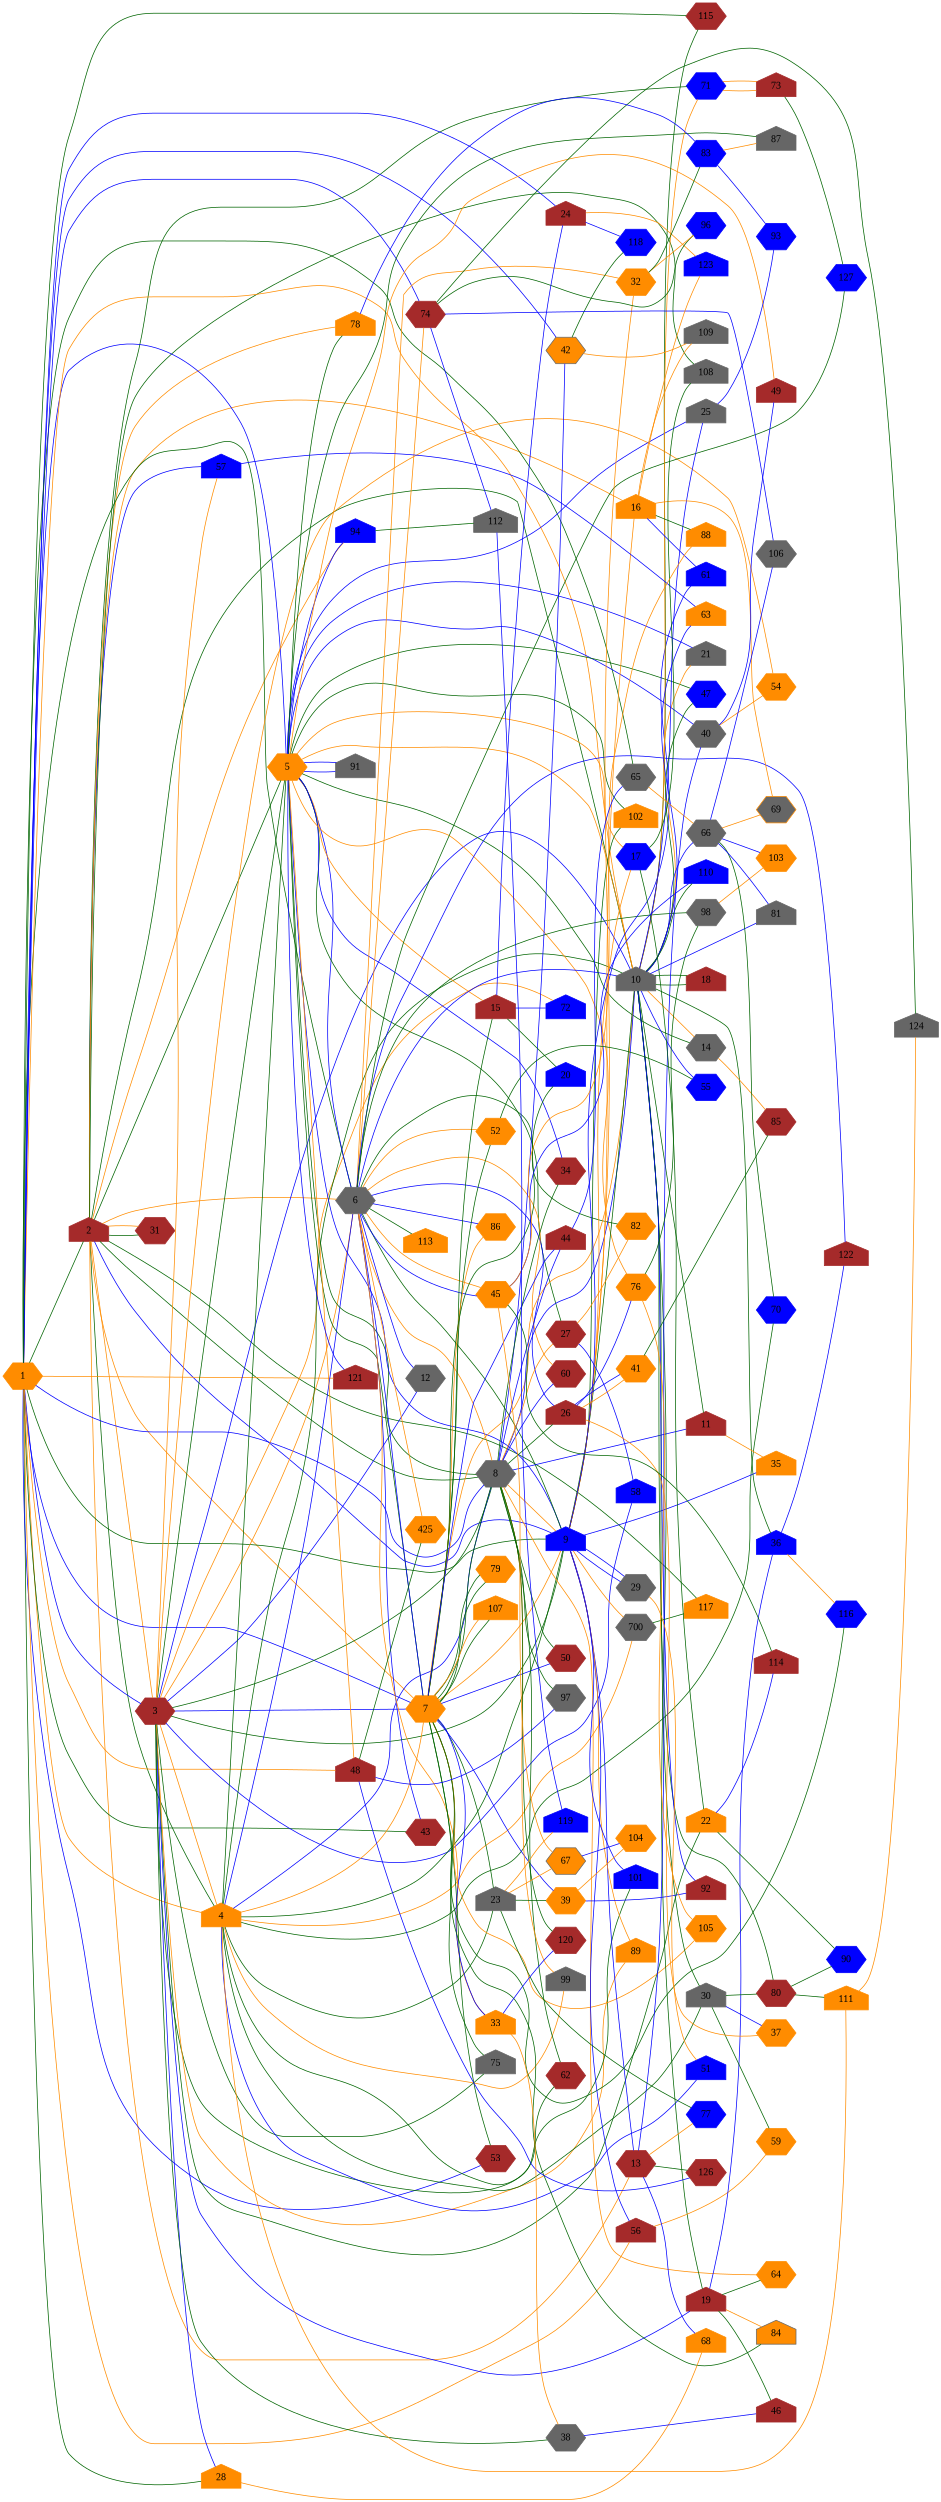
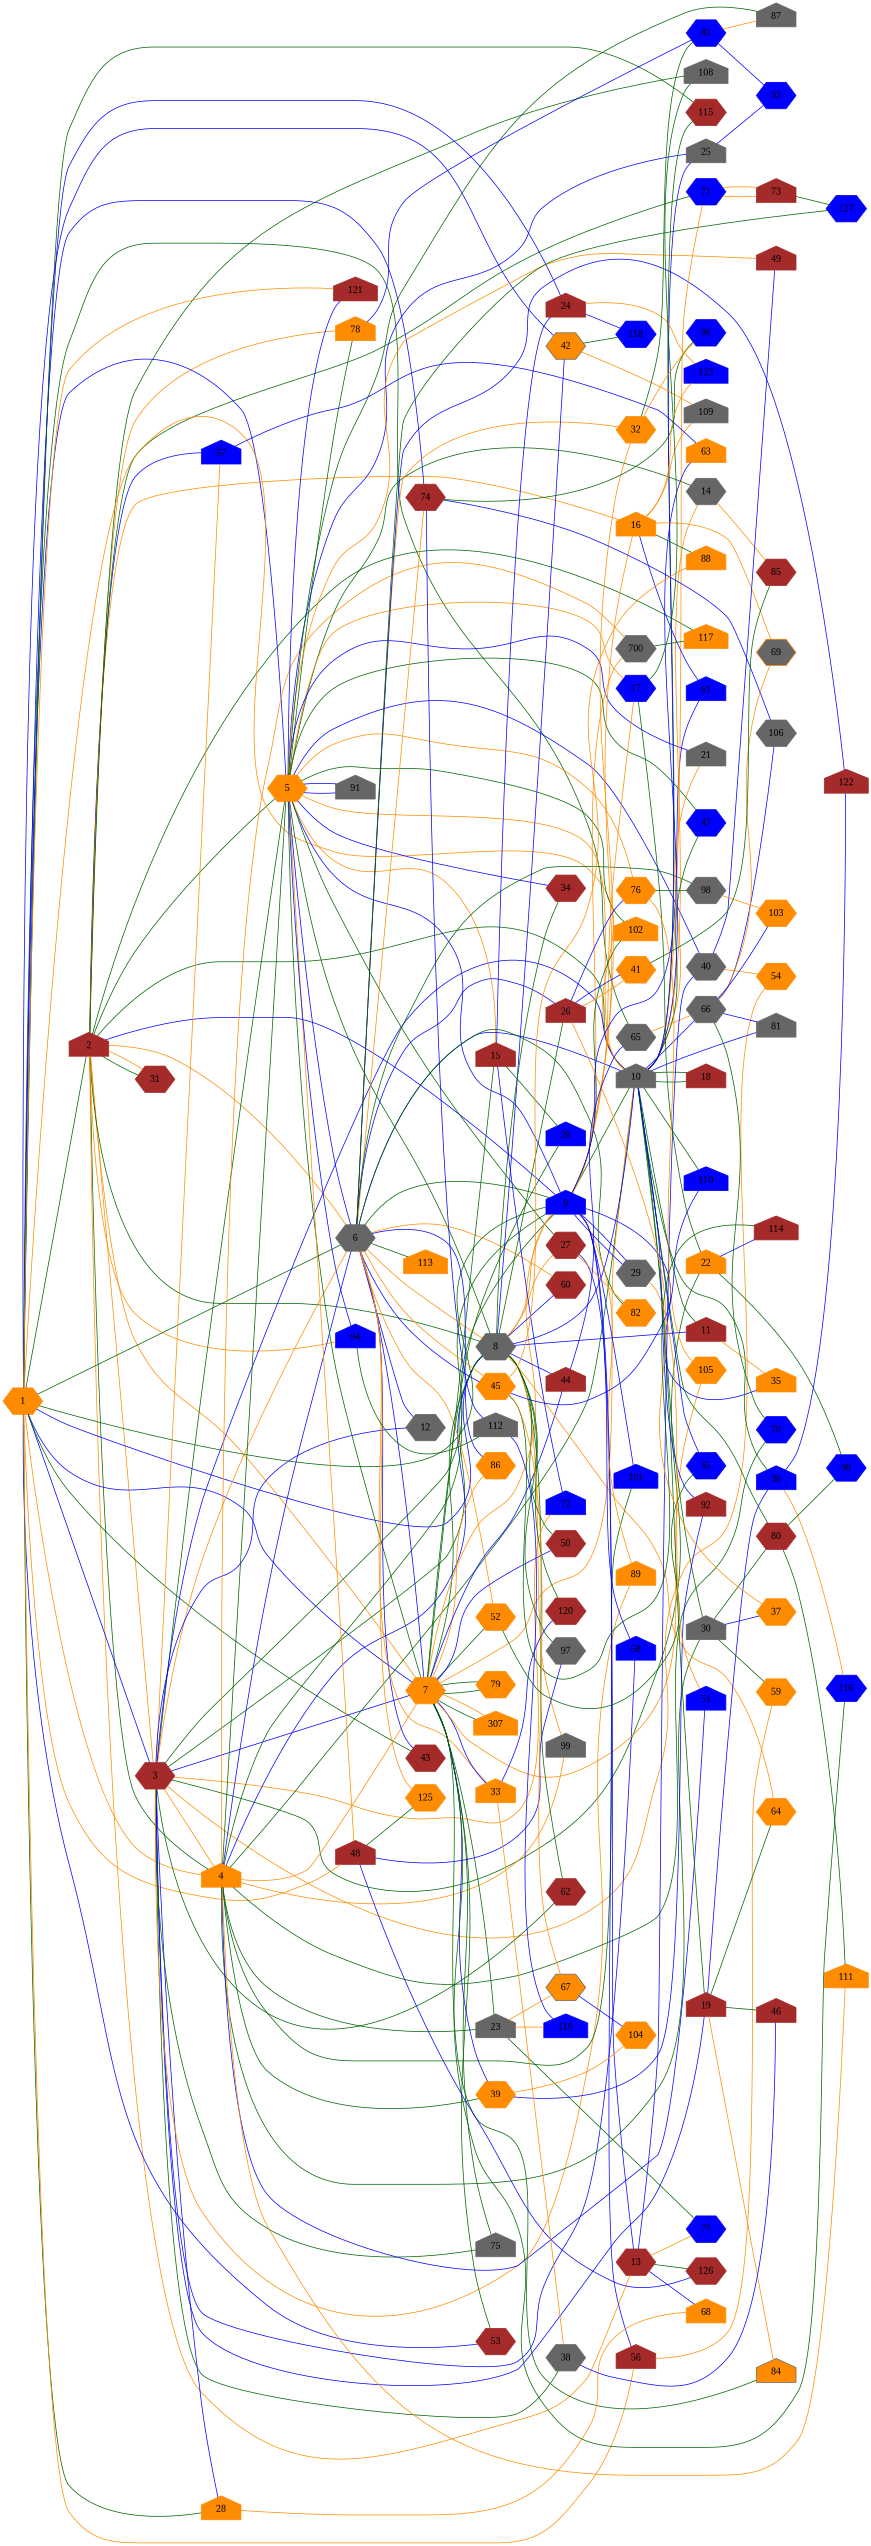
node "124": removed
node "425": label "425" -> "125"
node "107": label "107" -> "307"
edge "23" -- "39": now "4" -- "39"
